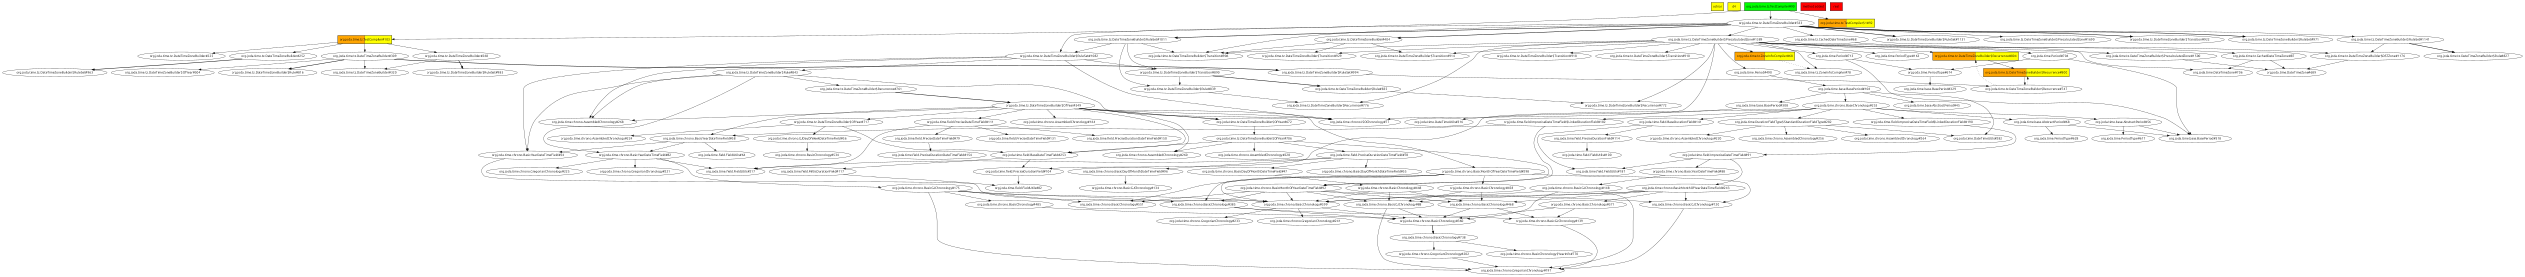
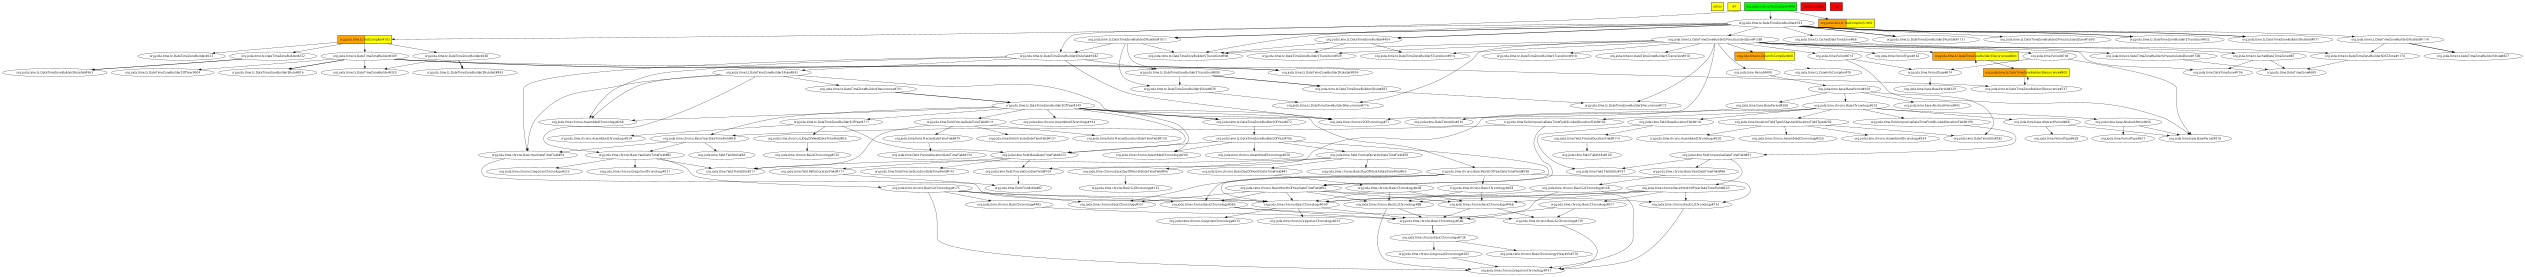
edge "org.joda.time.tz.DateTimeZoneBuilder$PrecalculatedZone#1389" -> "org.joda.time.tz.ZoneInfoCompiler#78": removed
edge "org.joda.time.tz.DateTimeZoneBuilder$RuleSet#994" -> "org.joda.time.tz.DateTimeZoneBuilder$Recurrence#747": now "org.joda.time.tz.DateTimeZoneBuilder#309" -> "org.joda.time.tz.DateTimeZoneBuilder$Recurrence#747"
node "org.joda.time.field.PreciseDurationDateTimeField#141": added
